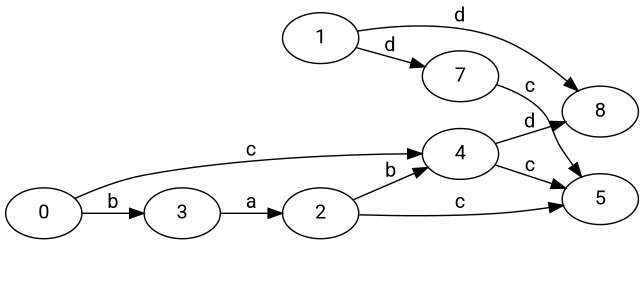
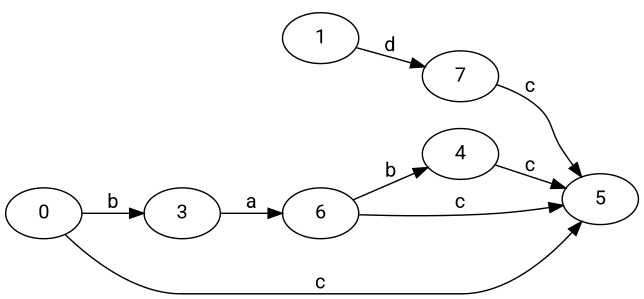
node "8": removed
edge "0" -> "4": now "0" -> "5"
node "2": label "2" -> "6"
